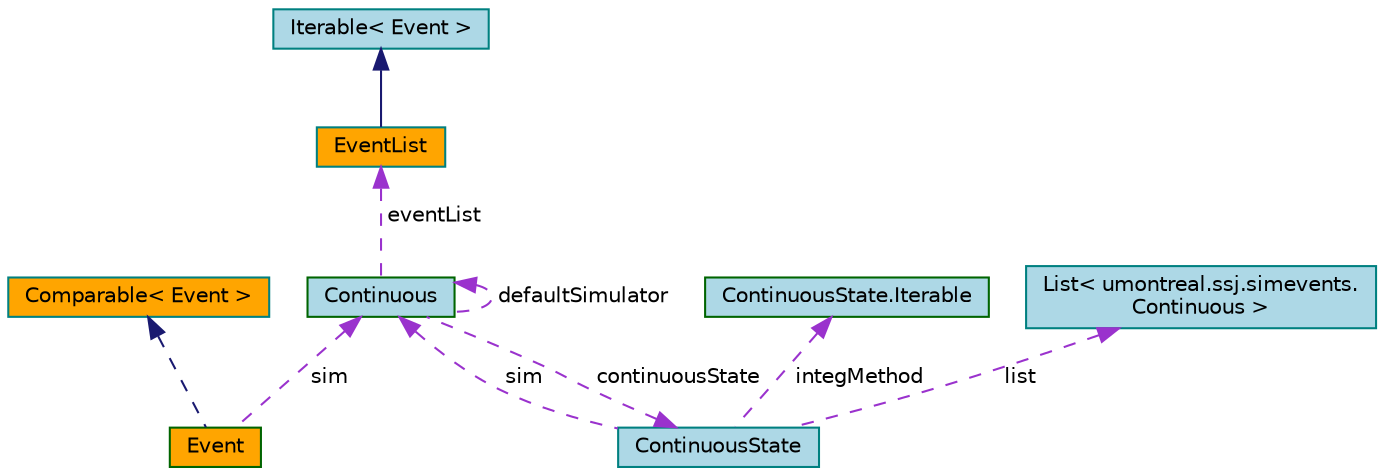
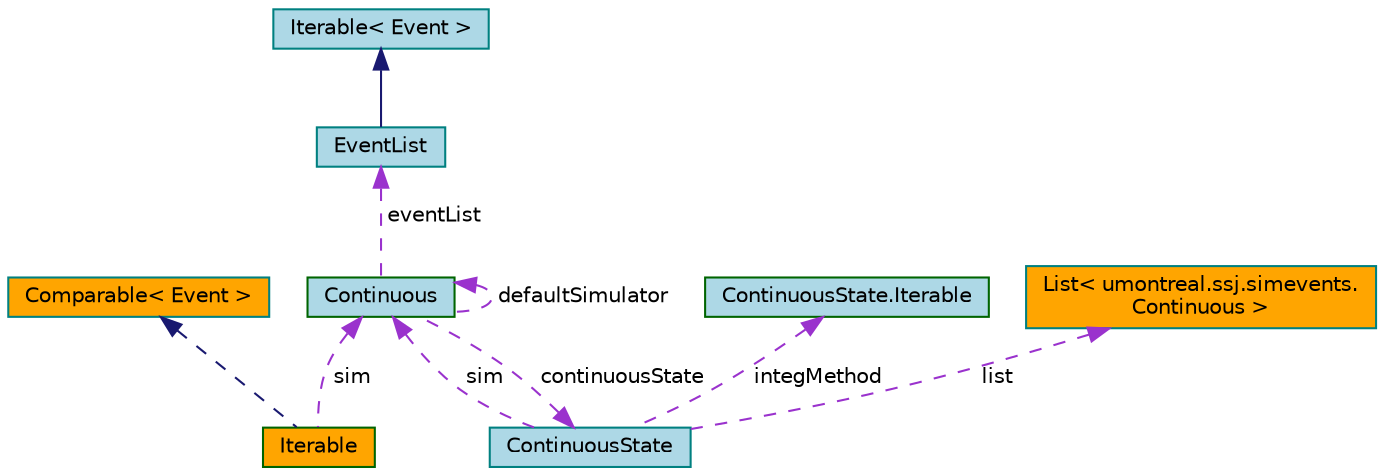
node "EventList": fillcolor orange -> lightblue
node "List< umontreal.ssj.simevents. Continuous >": fillcolor lightblue -> orange
node "Event": label "Event" -> "Iterable"
